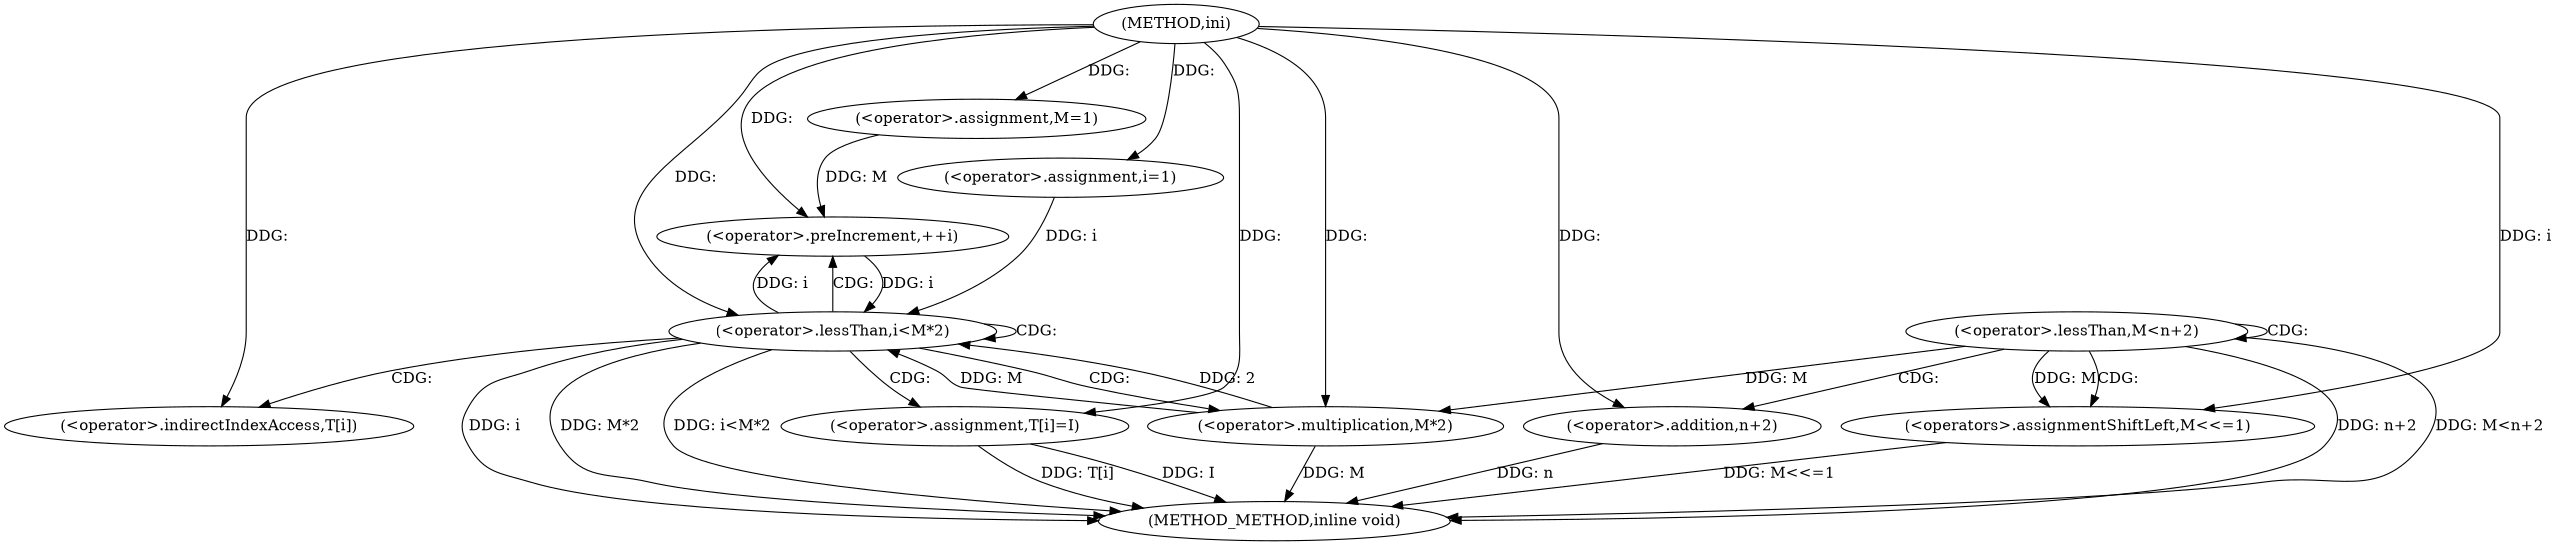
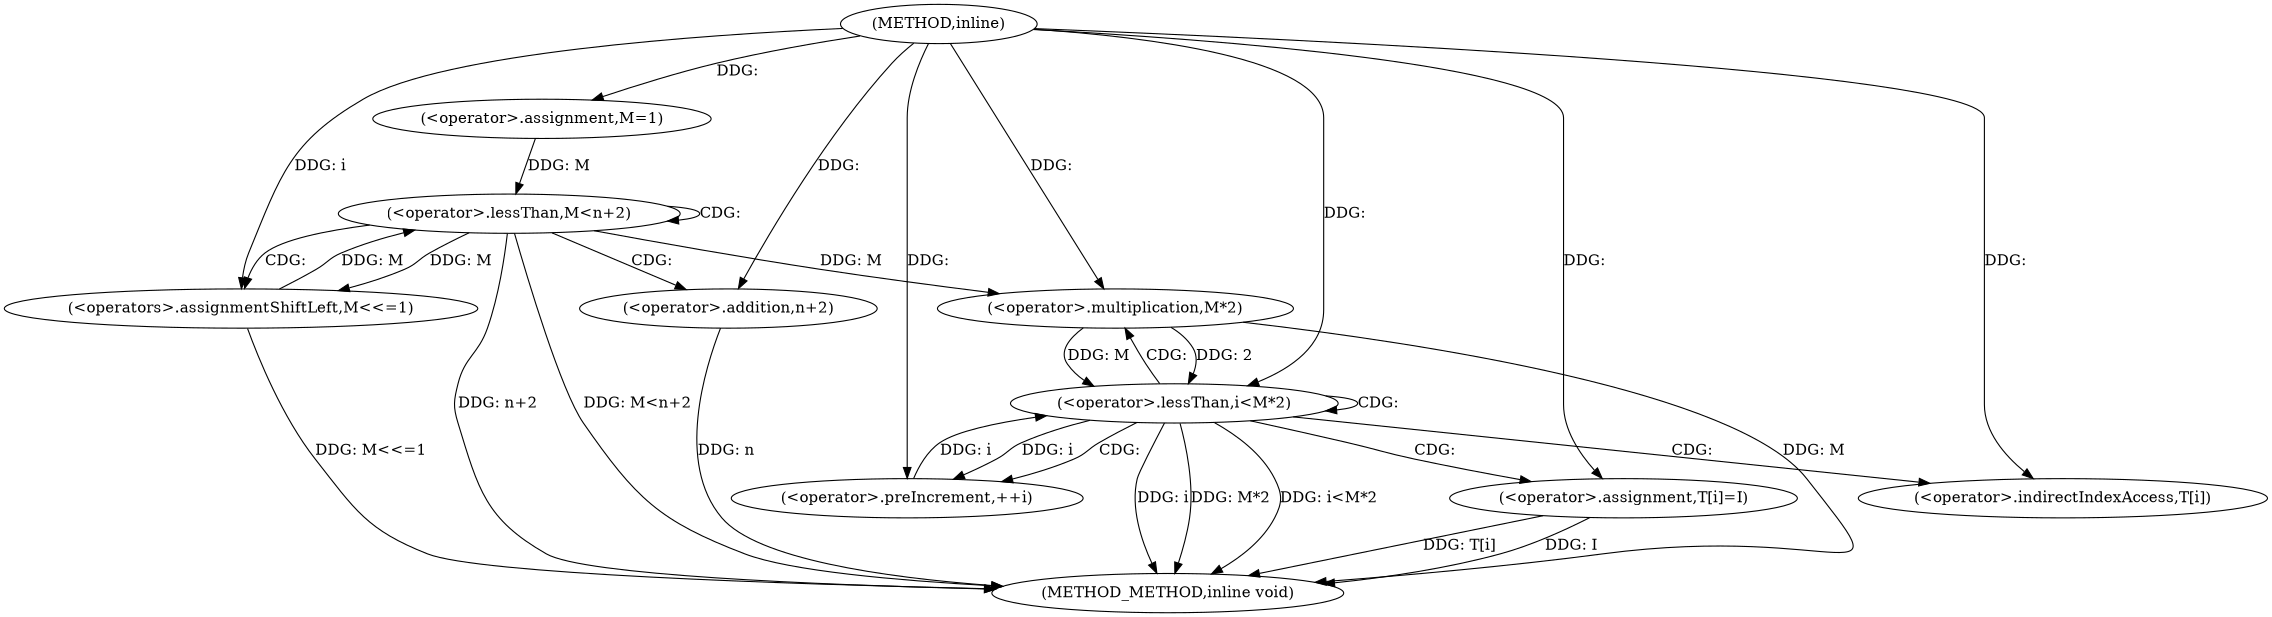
node "(METHOD,ini)": label "(METHOD,ini)" -> "(METHOD,inline)"
edge "(<operator>.assignment,M=1)" -> "(<operator>.preIncrement,++i)": now "(<operator>.assignment,M=1)" -> "(<operator>.lessThan,M<n+2)"
node "(<operator>.assignment,i=1)": removed
edge "(<operators>.assignmentShiftLeft,M<<=1)" -> "(<operator>.lessThan,M<n+2)": added, label "DDG: M"
